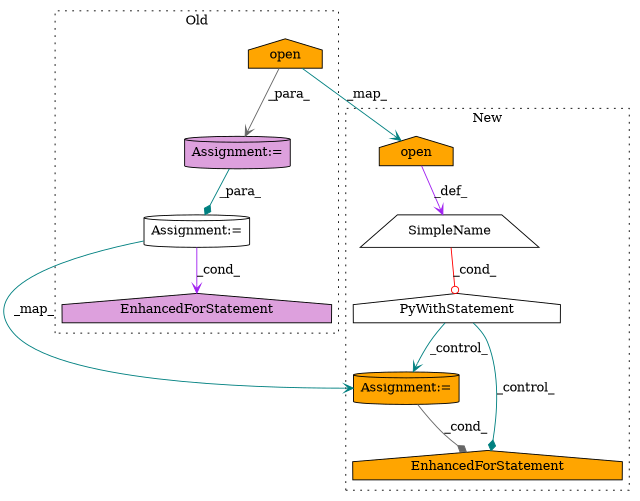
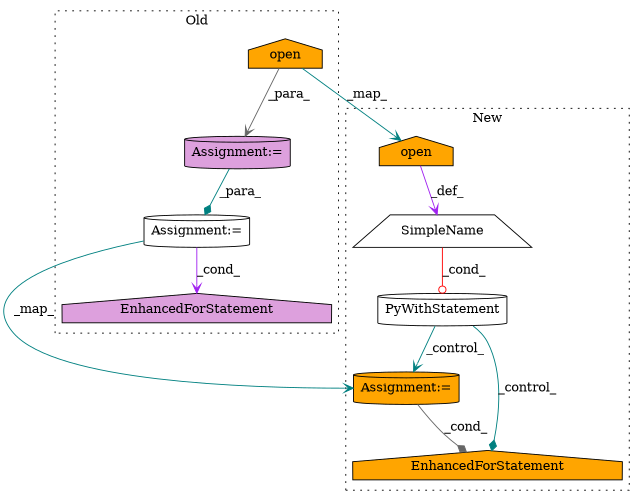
node "PyWithStatement": shape house -> cylinder
